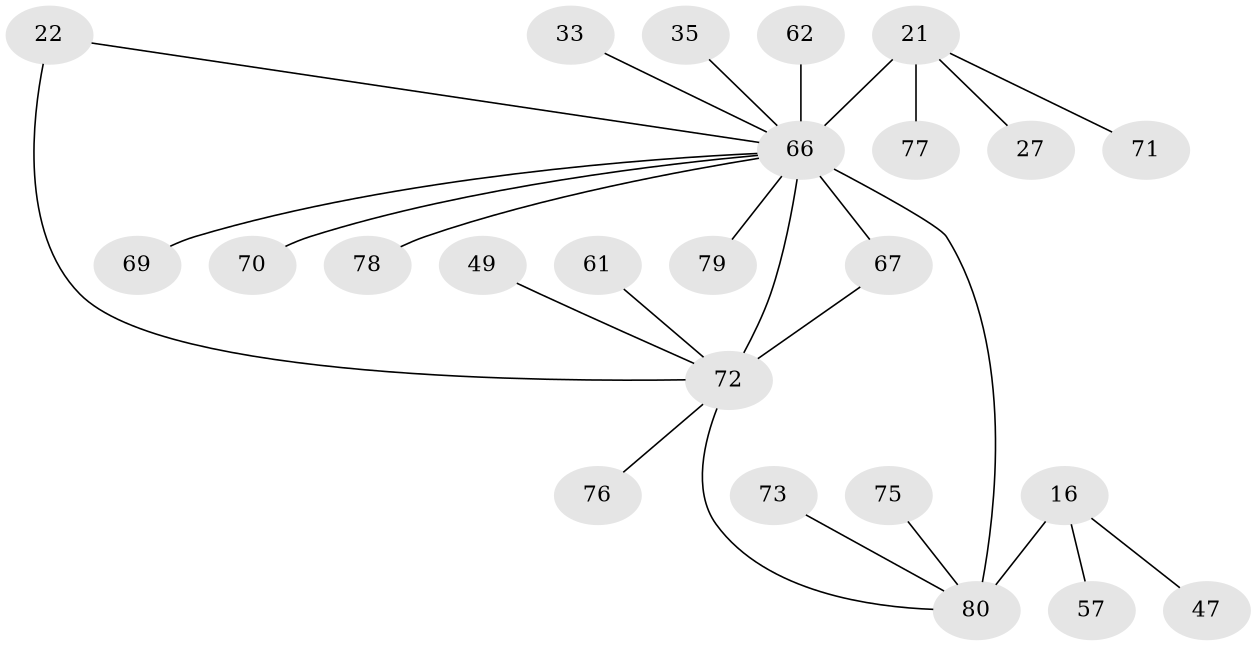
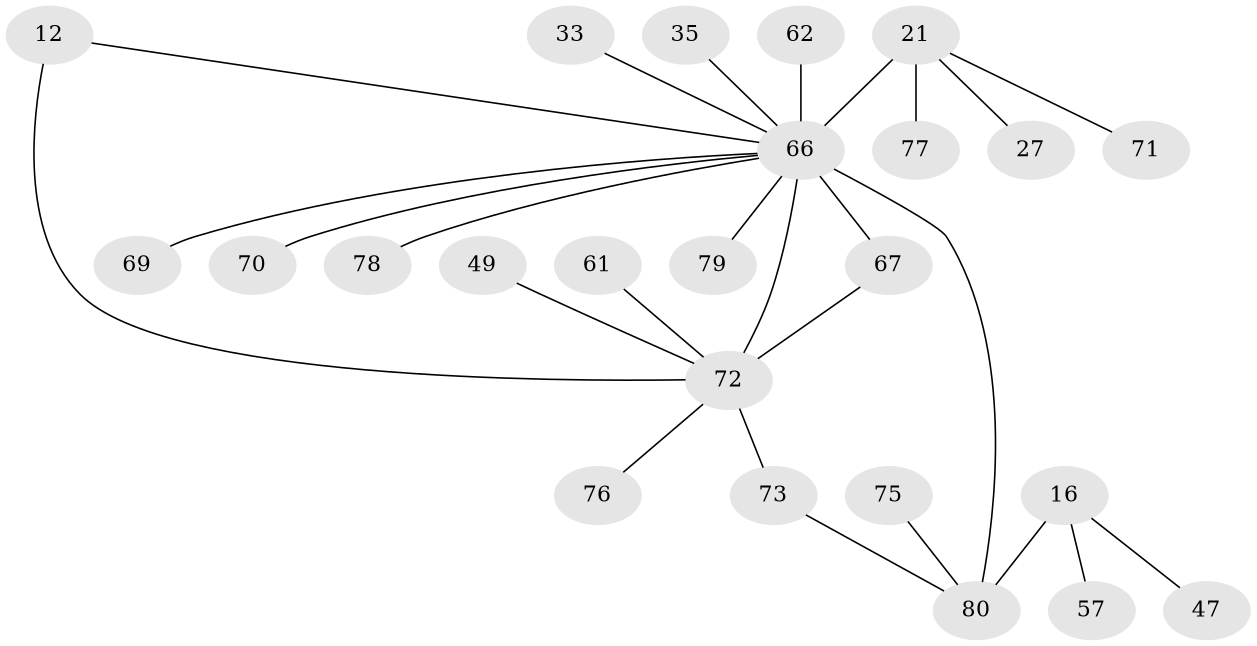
node "22": label "22" -> "12"
edge "72" -- "80": now "72" -- "73"
